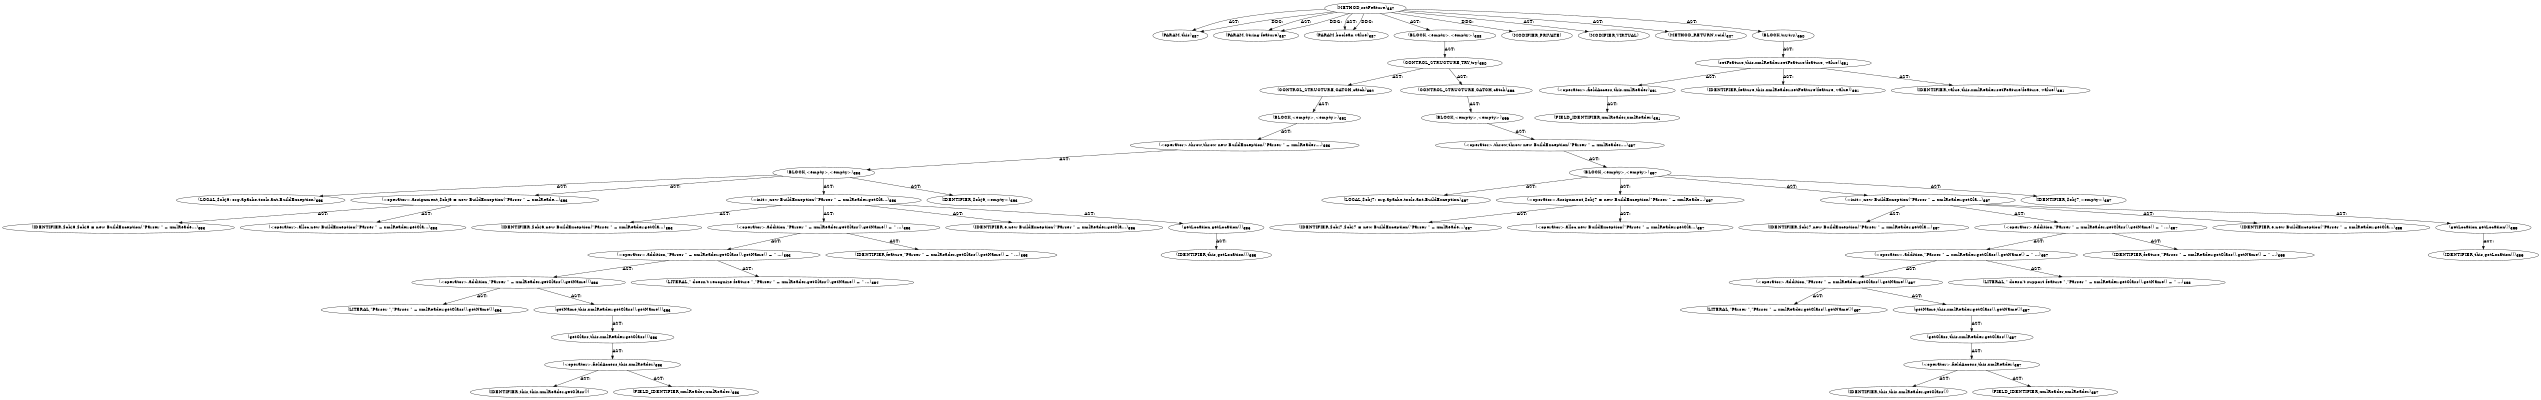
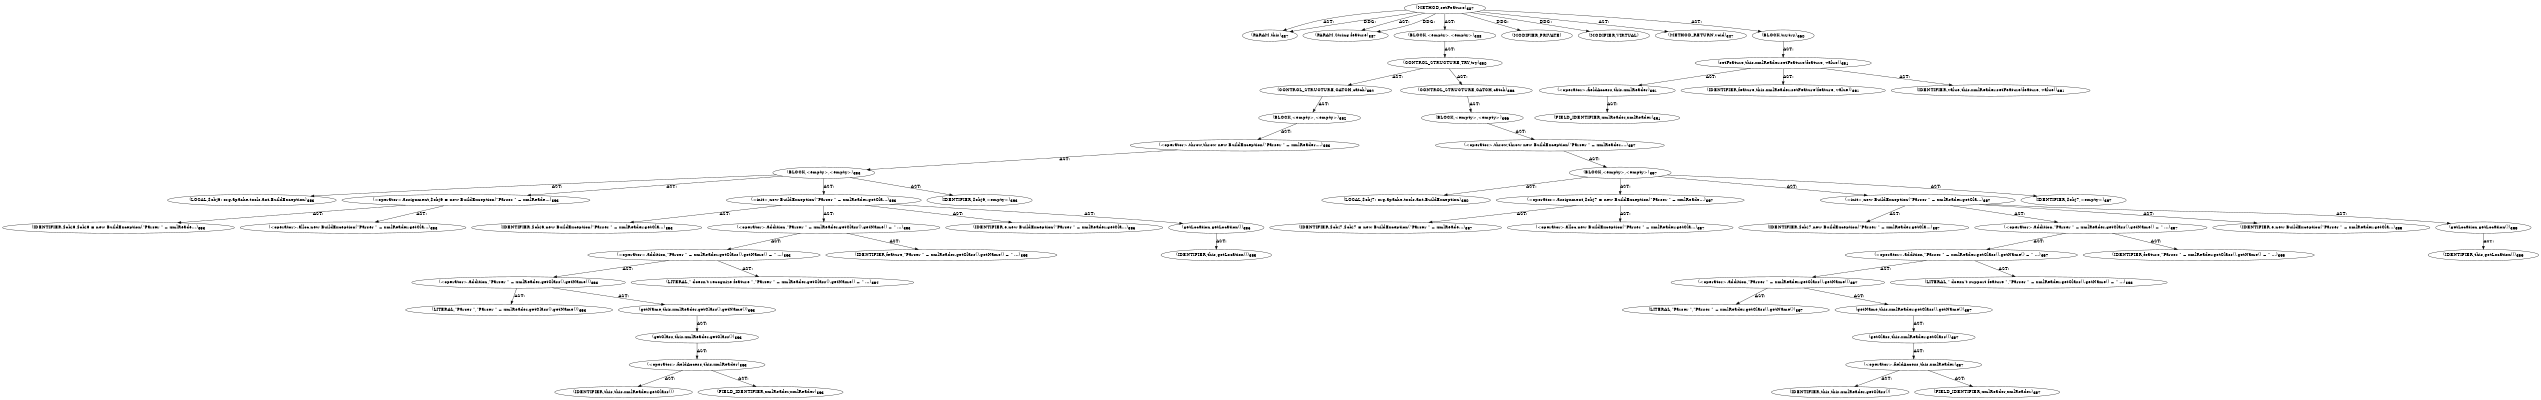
edge "(METHOD,setFeature)" -> "(MODIFIER,VIRTUAL)": label "AST: " -> "DDG: "
node "(PARAM,boolean value)": removed
node "(LOCAL,$obj7: org.apache.tools.ant.BuildException)": text "397" -> "390"
